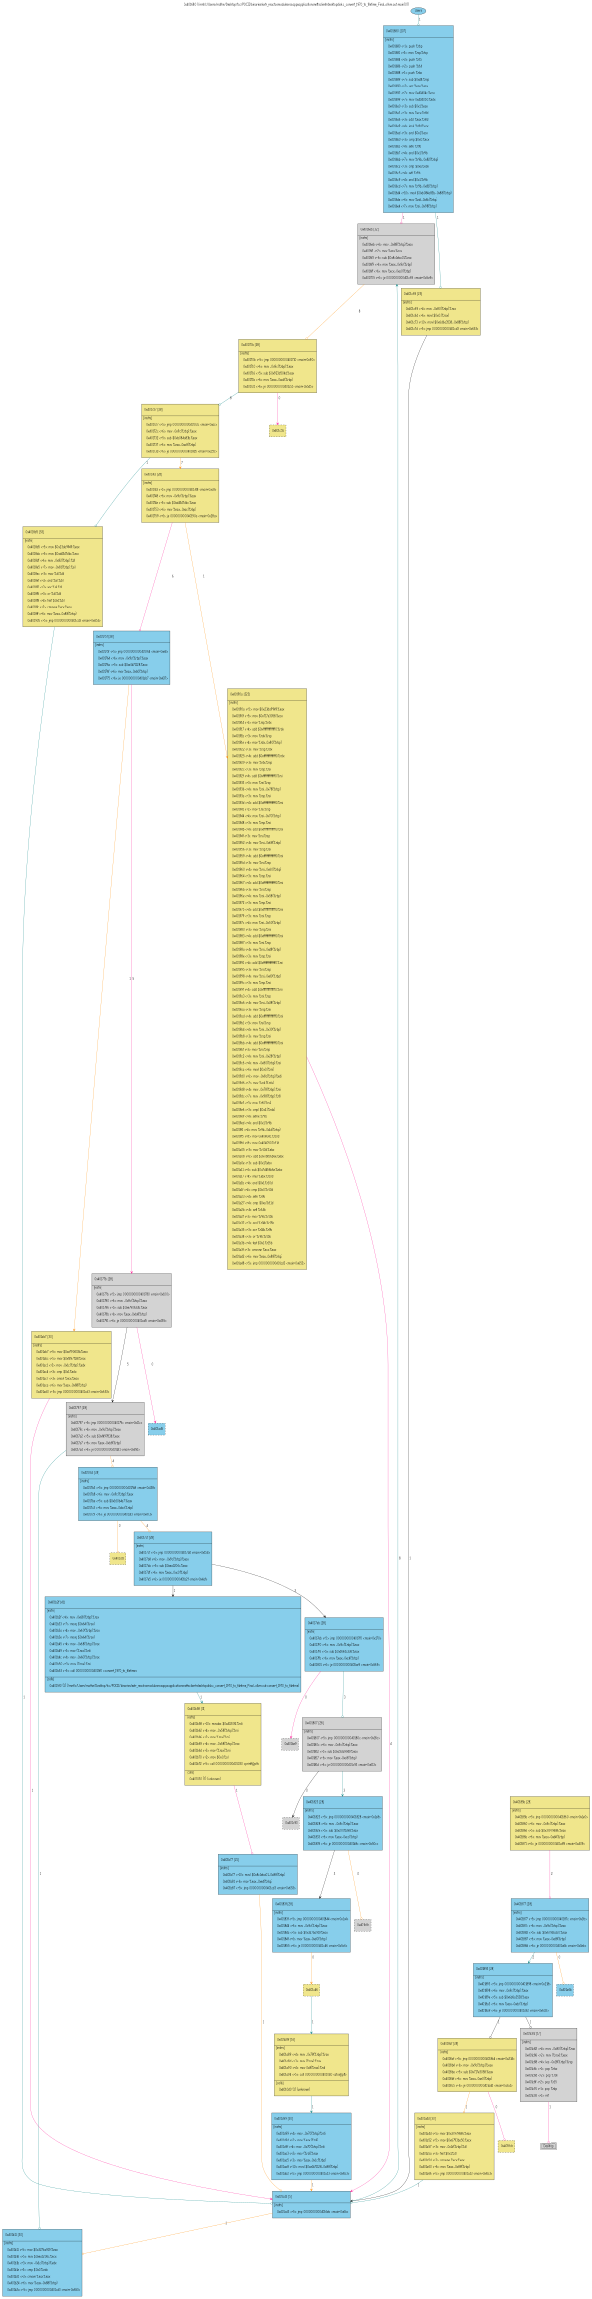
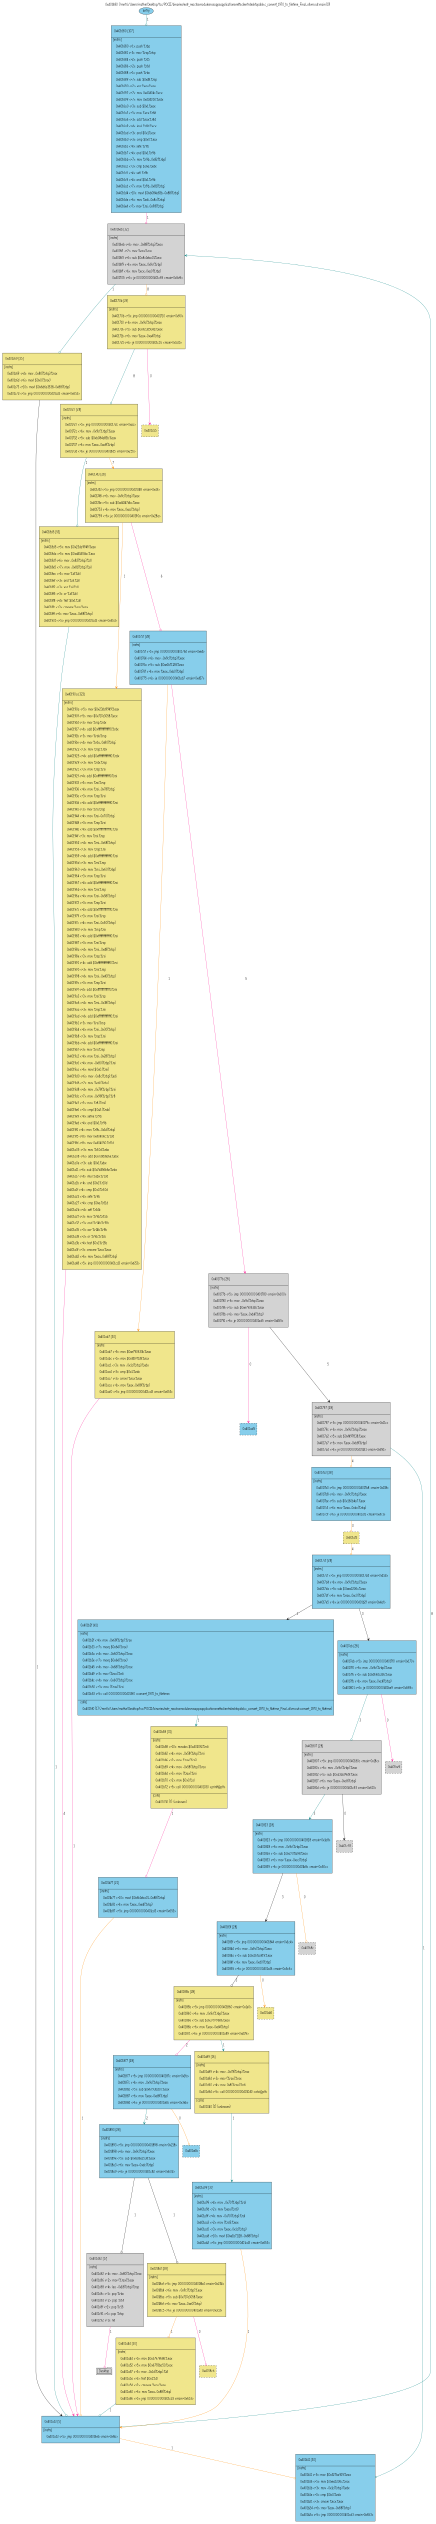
node "Users": label "Users" -> "Entry"
edge "0x401680 [107]" -> "0x401c69 [25]": now "0x4016eb [32]" -> "0x401c69 [25]"
edge "0x4017b3 [28]" -> "0x4017cf [28]": now "0x401af3" -> "0x4017cf [28]"
edge "0x40183f [28]" -> "0x40185b [28]": added, label "3"
edge "0x401c46" -> "0x401a89 [16]": now "0x40185b [28]" -> "0x401a89 [16]"
